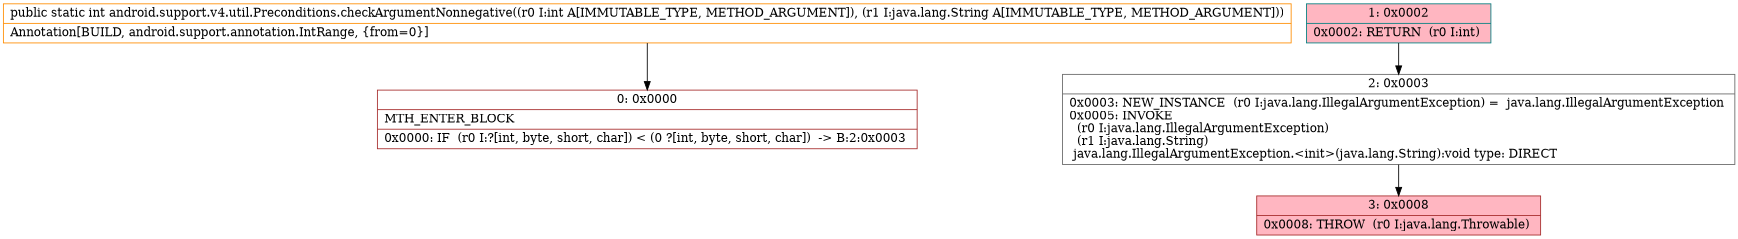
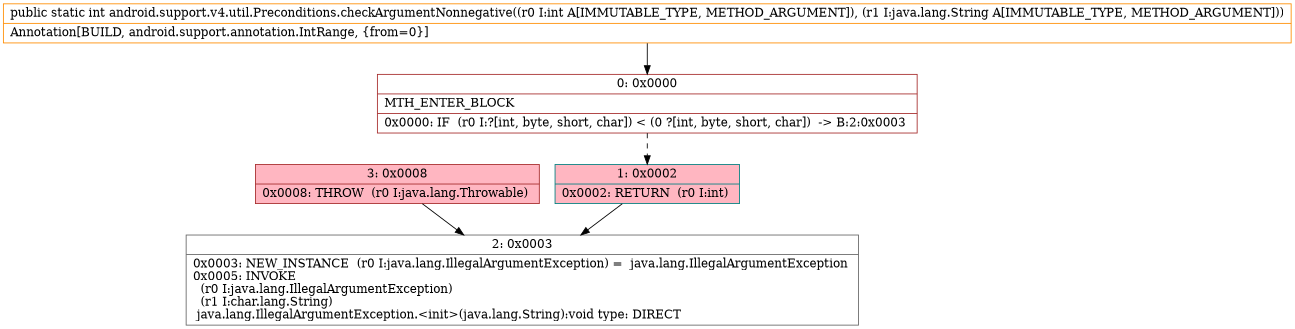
node "2: 0x0003": text "(r1 I:java.lang.String)" -> "(r1 I:char.lang.String)"
edge "0: 0x0000" -> "1: 0x0002": added
edge "2: 0x0003" -> "3: 0x0008": reversed
